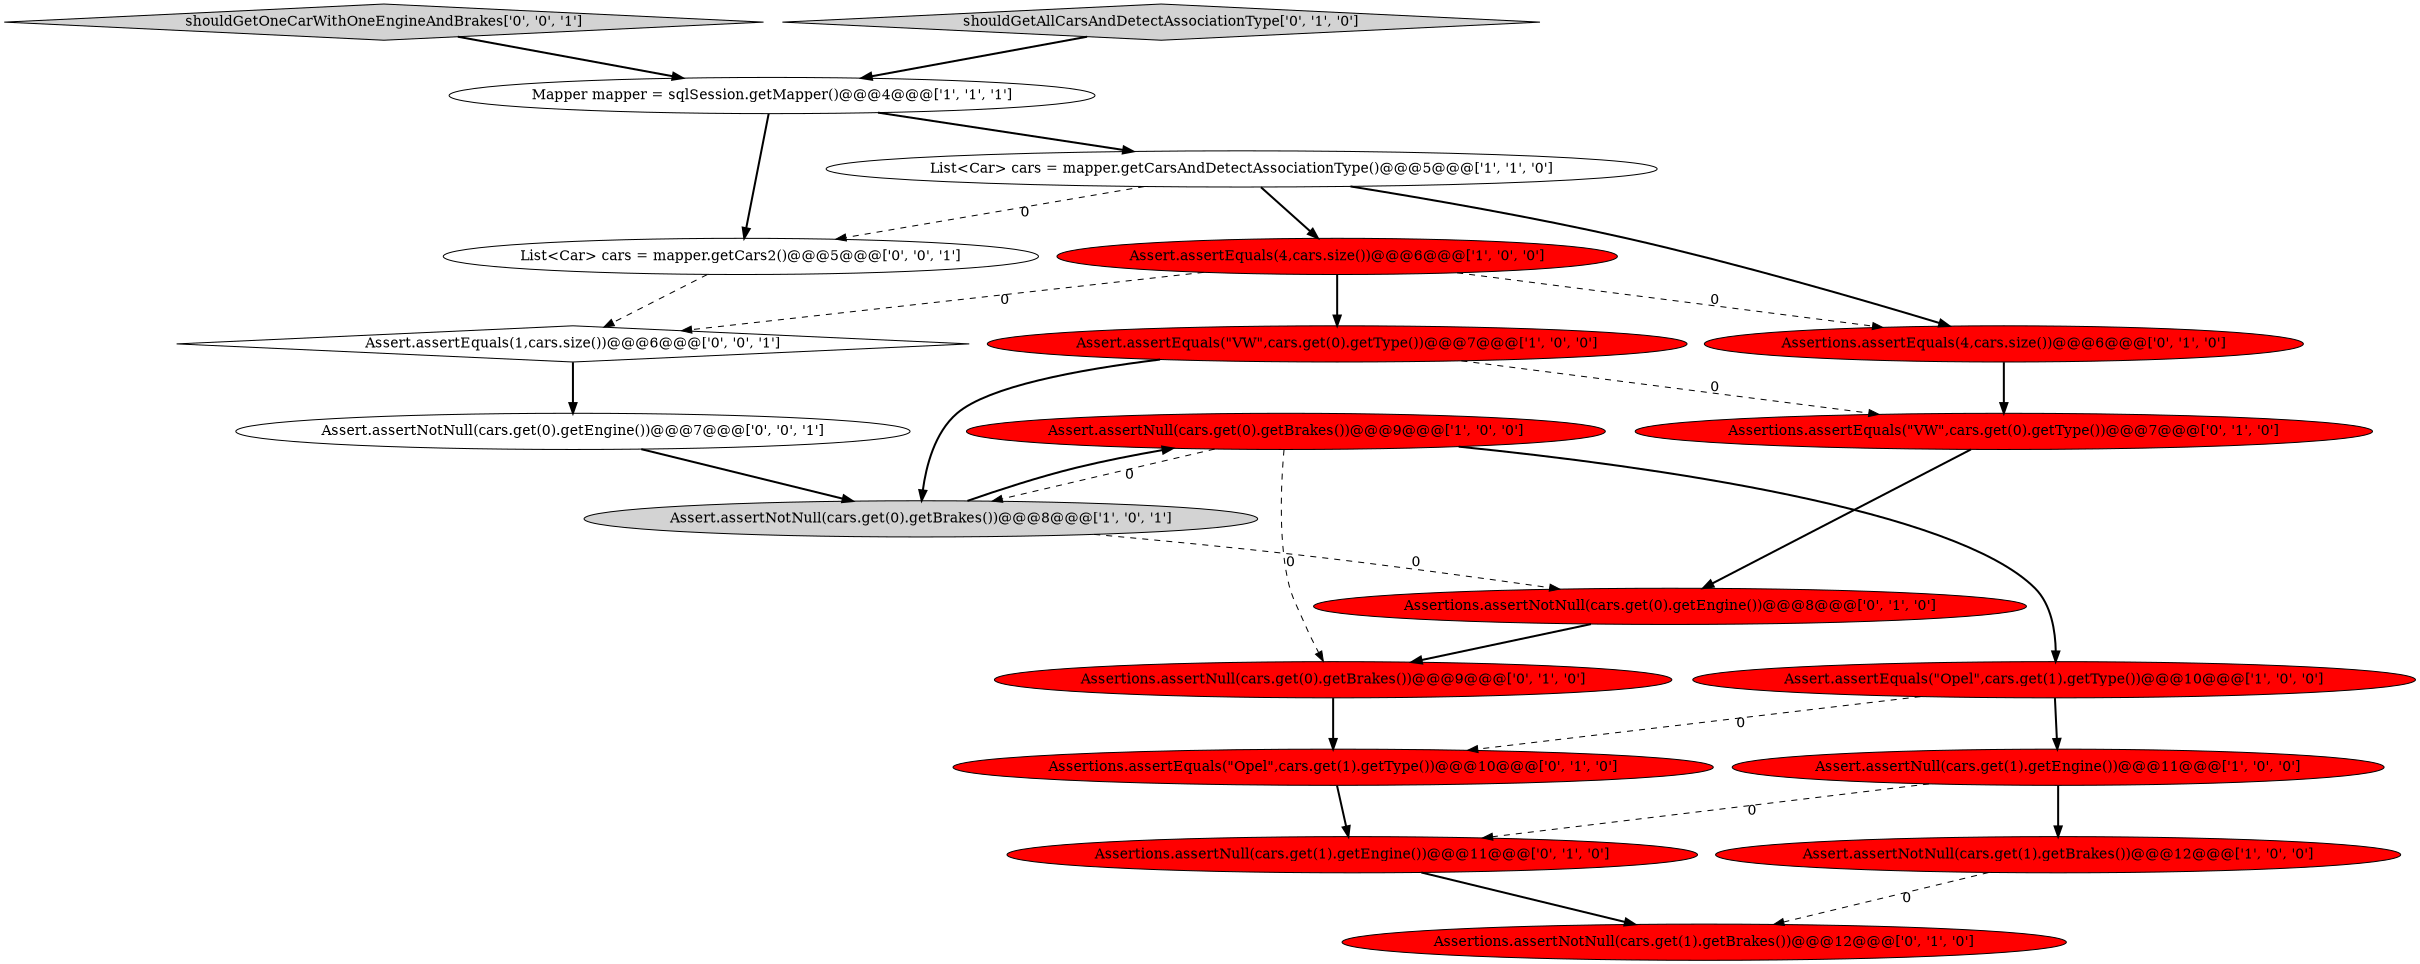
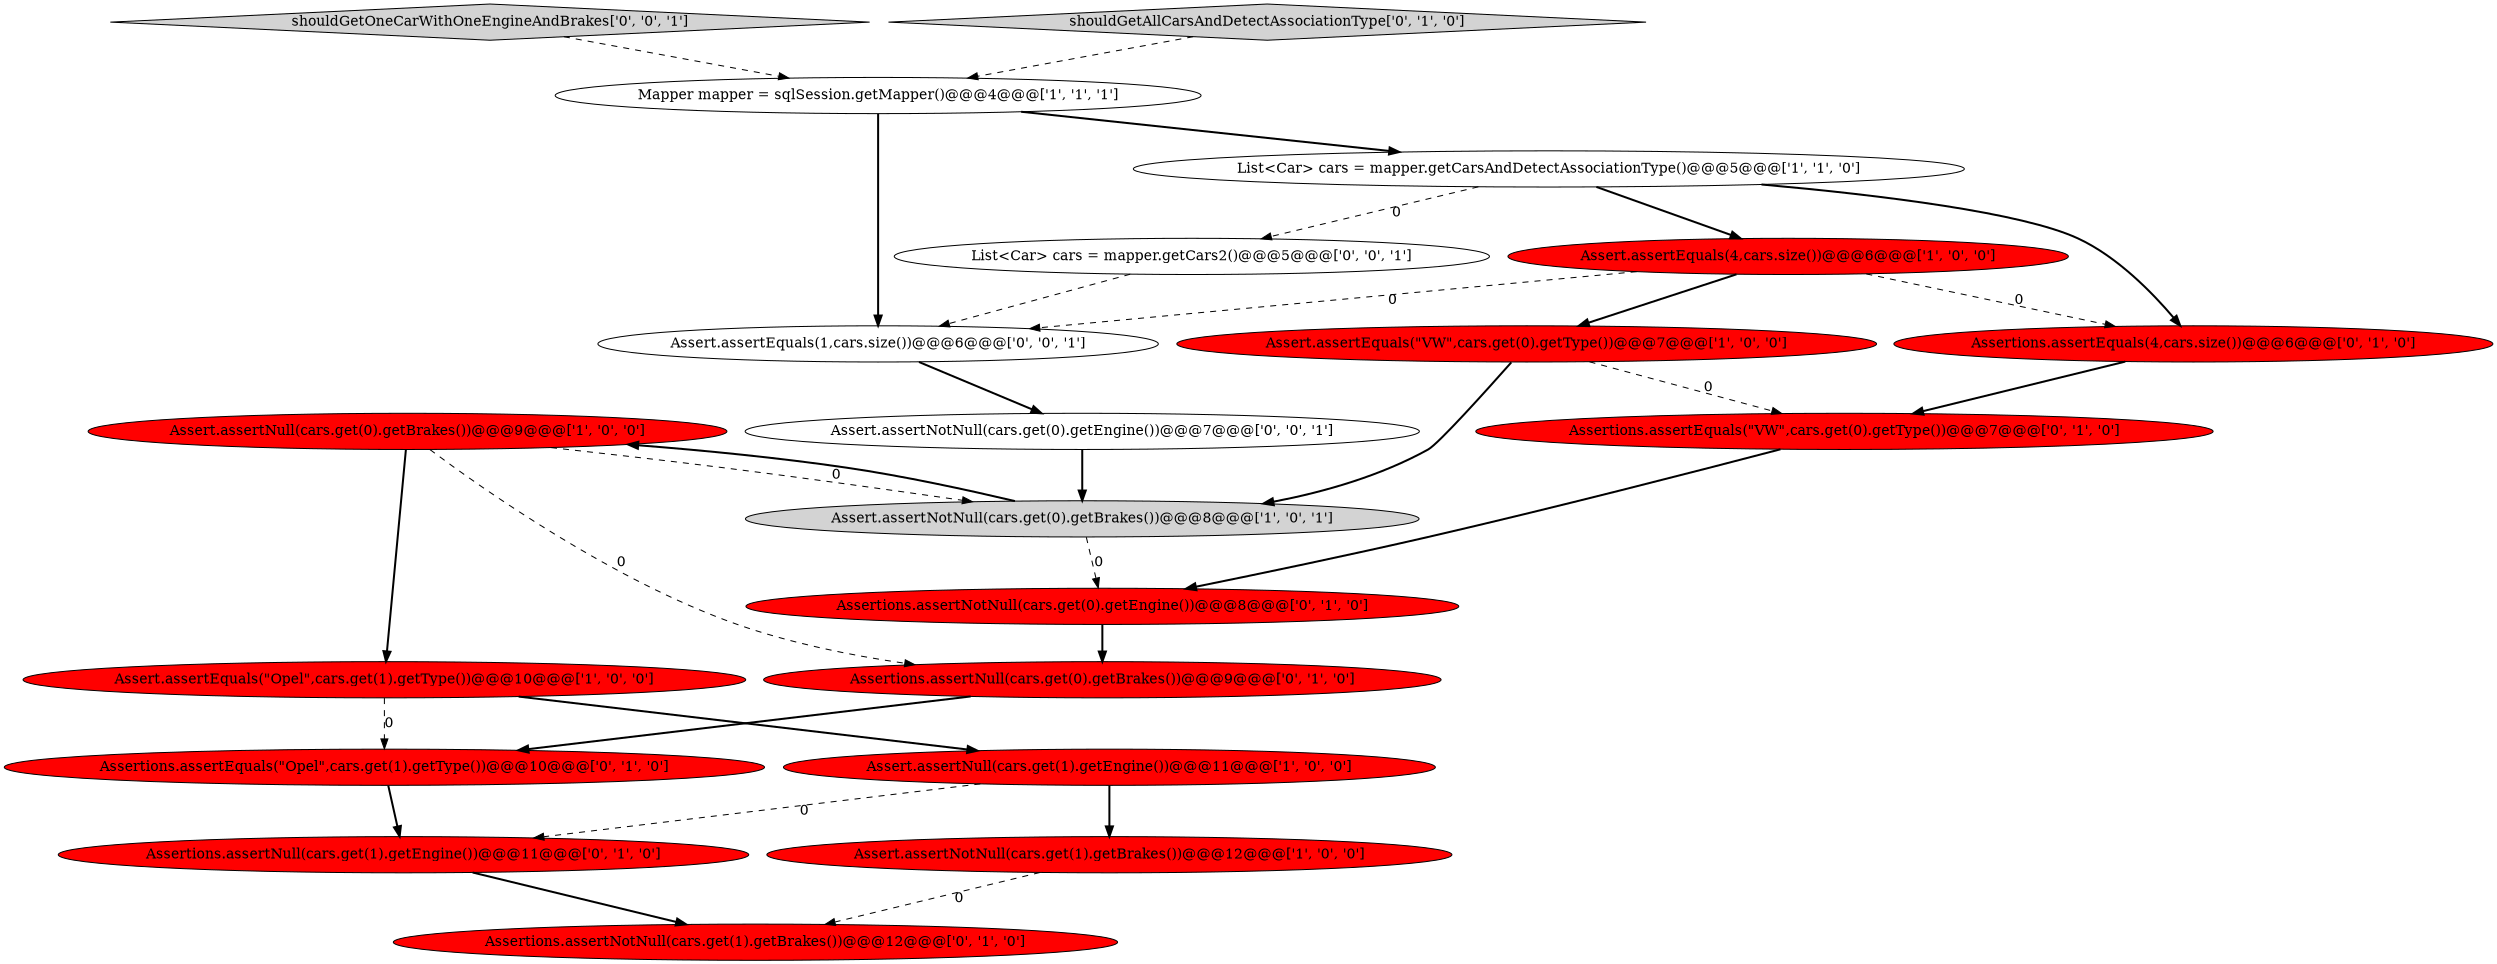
edge "shouldGetOneCarWithOneEngineAndBrakes['0', '0', '1']" -> "Mapper mapper = sqlSession.getMapper()@@@4@@@['1', '1', '1']": style bold -> dashed
edge "shouldGetAllCarsAndDetectAssociationType['0', '1', '0']" -> "Mapper mapper = sqlSession.getMapper()@@@4@@@['1', '1', '1']": style bold -> dashed
edge "Mapper mapper = sqlSession.getMapper()@@@4@@@['1', '1', '1']" -> "List<Car> cars = mapper.getCars2()@@@5@@@['0', '0', '1']": now "Mapper mapper = sqlSession.getMapper()@@@4@@@['1', '1', '1']" -> "Assert.assertEquals(1,cars.size())@@@6@@@['0', '0', '1']"
node "Assert.assertEquals(1,cars.size())@@@6@@@['0', '0', '1']": shape diamond -> ellipse
